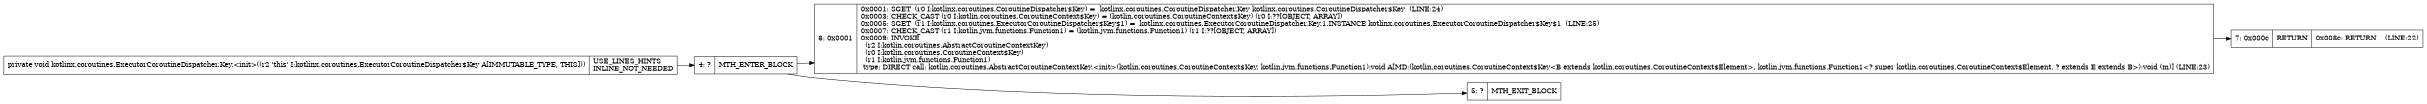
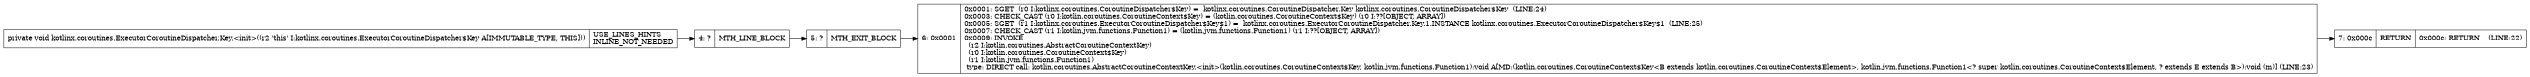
node "7: 0x000c": text "0x008c: RETURN    (LINE:22)" -> "0x000c: RETURN    (LINE:22)"
edge "4: ?" -> "6: 0x0001": now "5: ?" -> "6: 0x0001"
node "4: ?": text "MTH_ENTER_BLOCK" -> "MTH_LINE_BLOCK"
